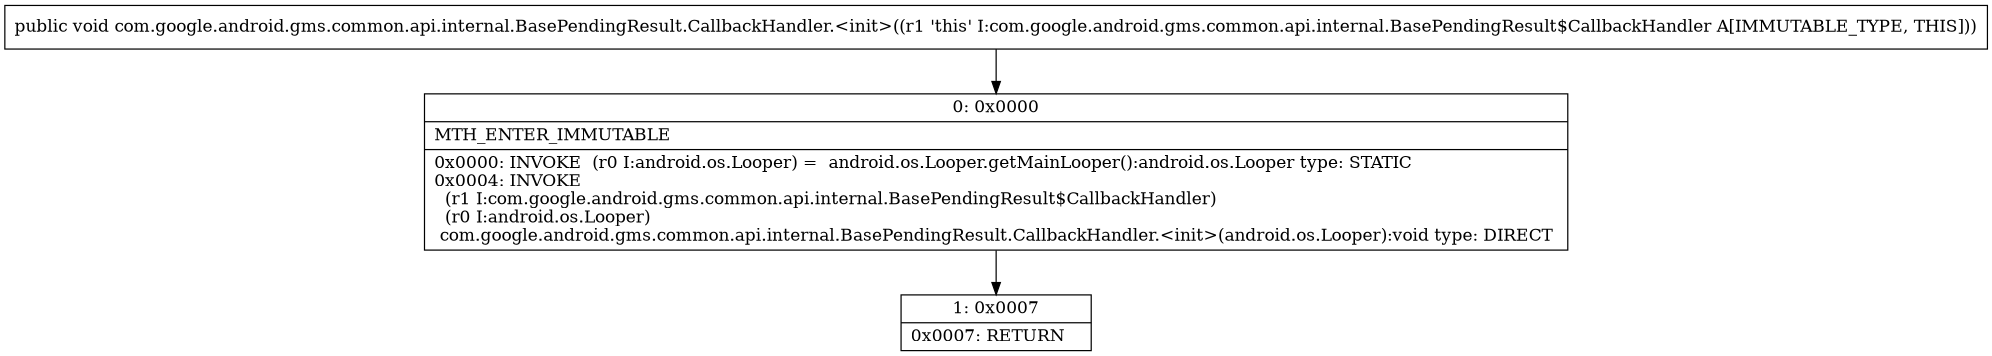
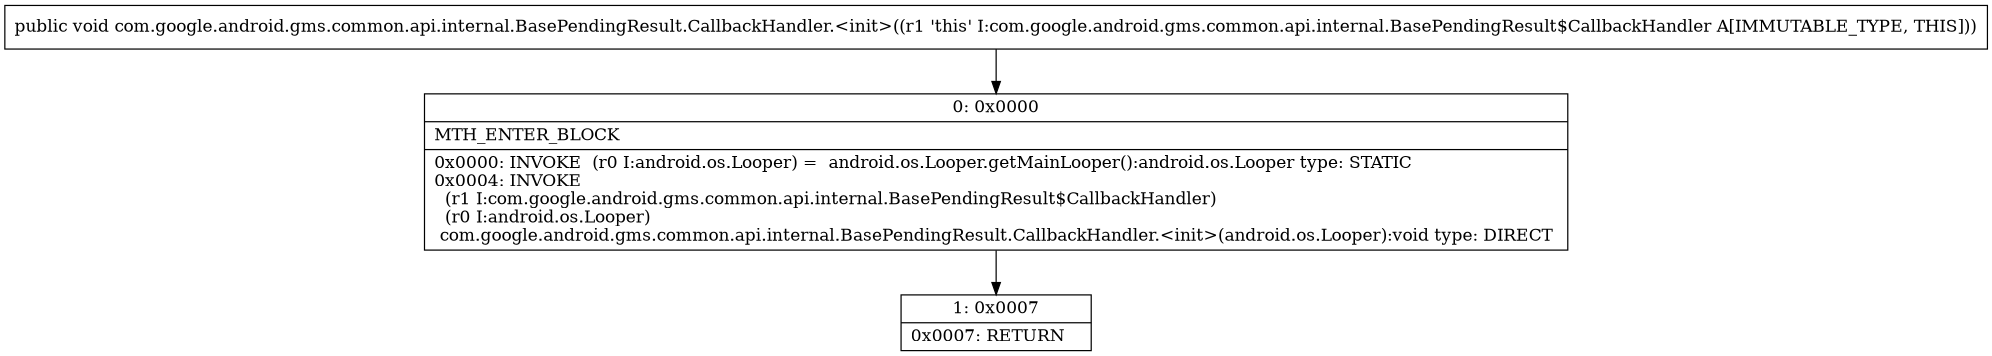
node "0: 0x0000": text "MTH_ENTER_IMMUTABLE" -> "MTH_ENTER_BLOCK"
